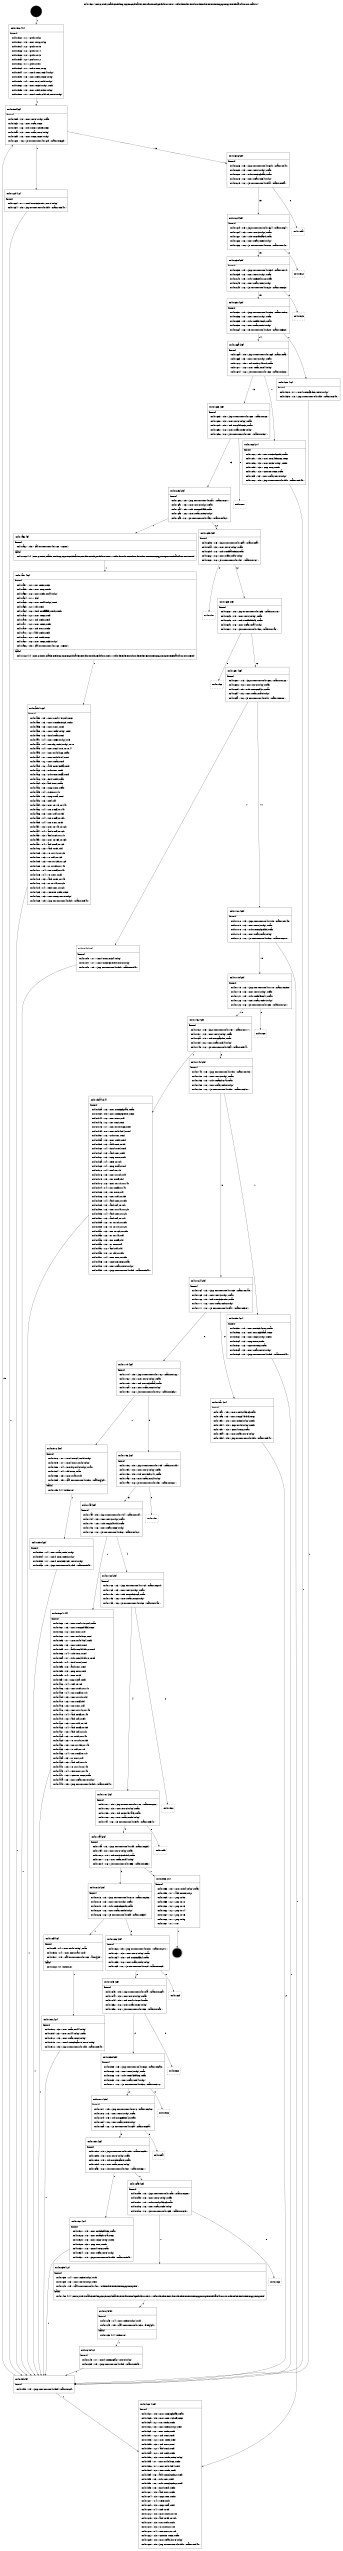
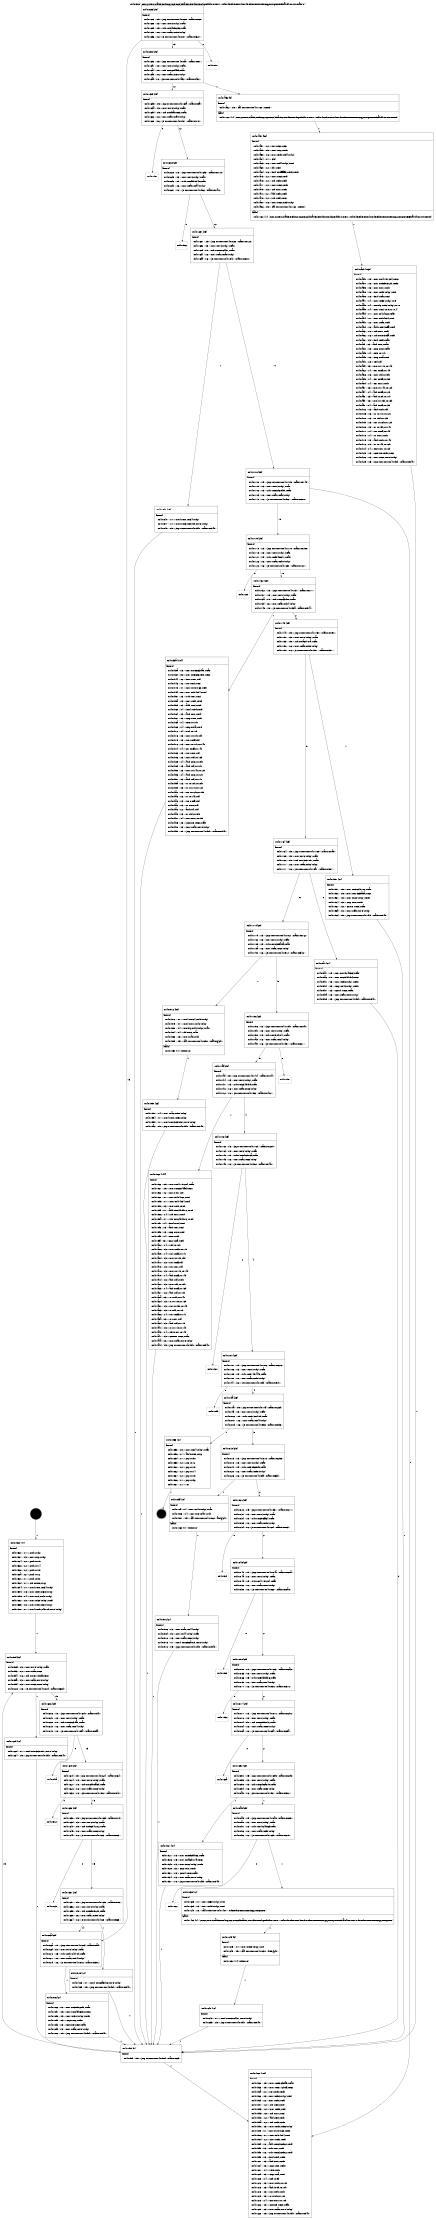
edge "0x40166a [25]" -> "0x401683 [25]": reversed
